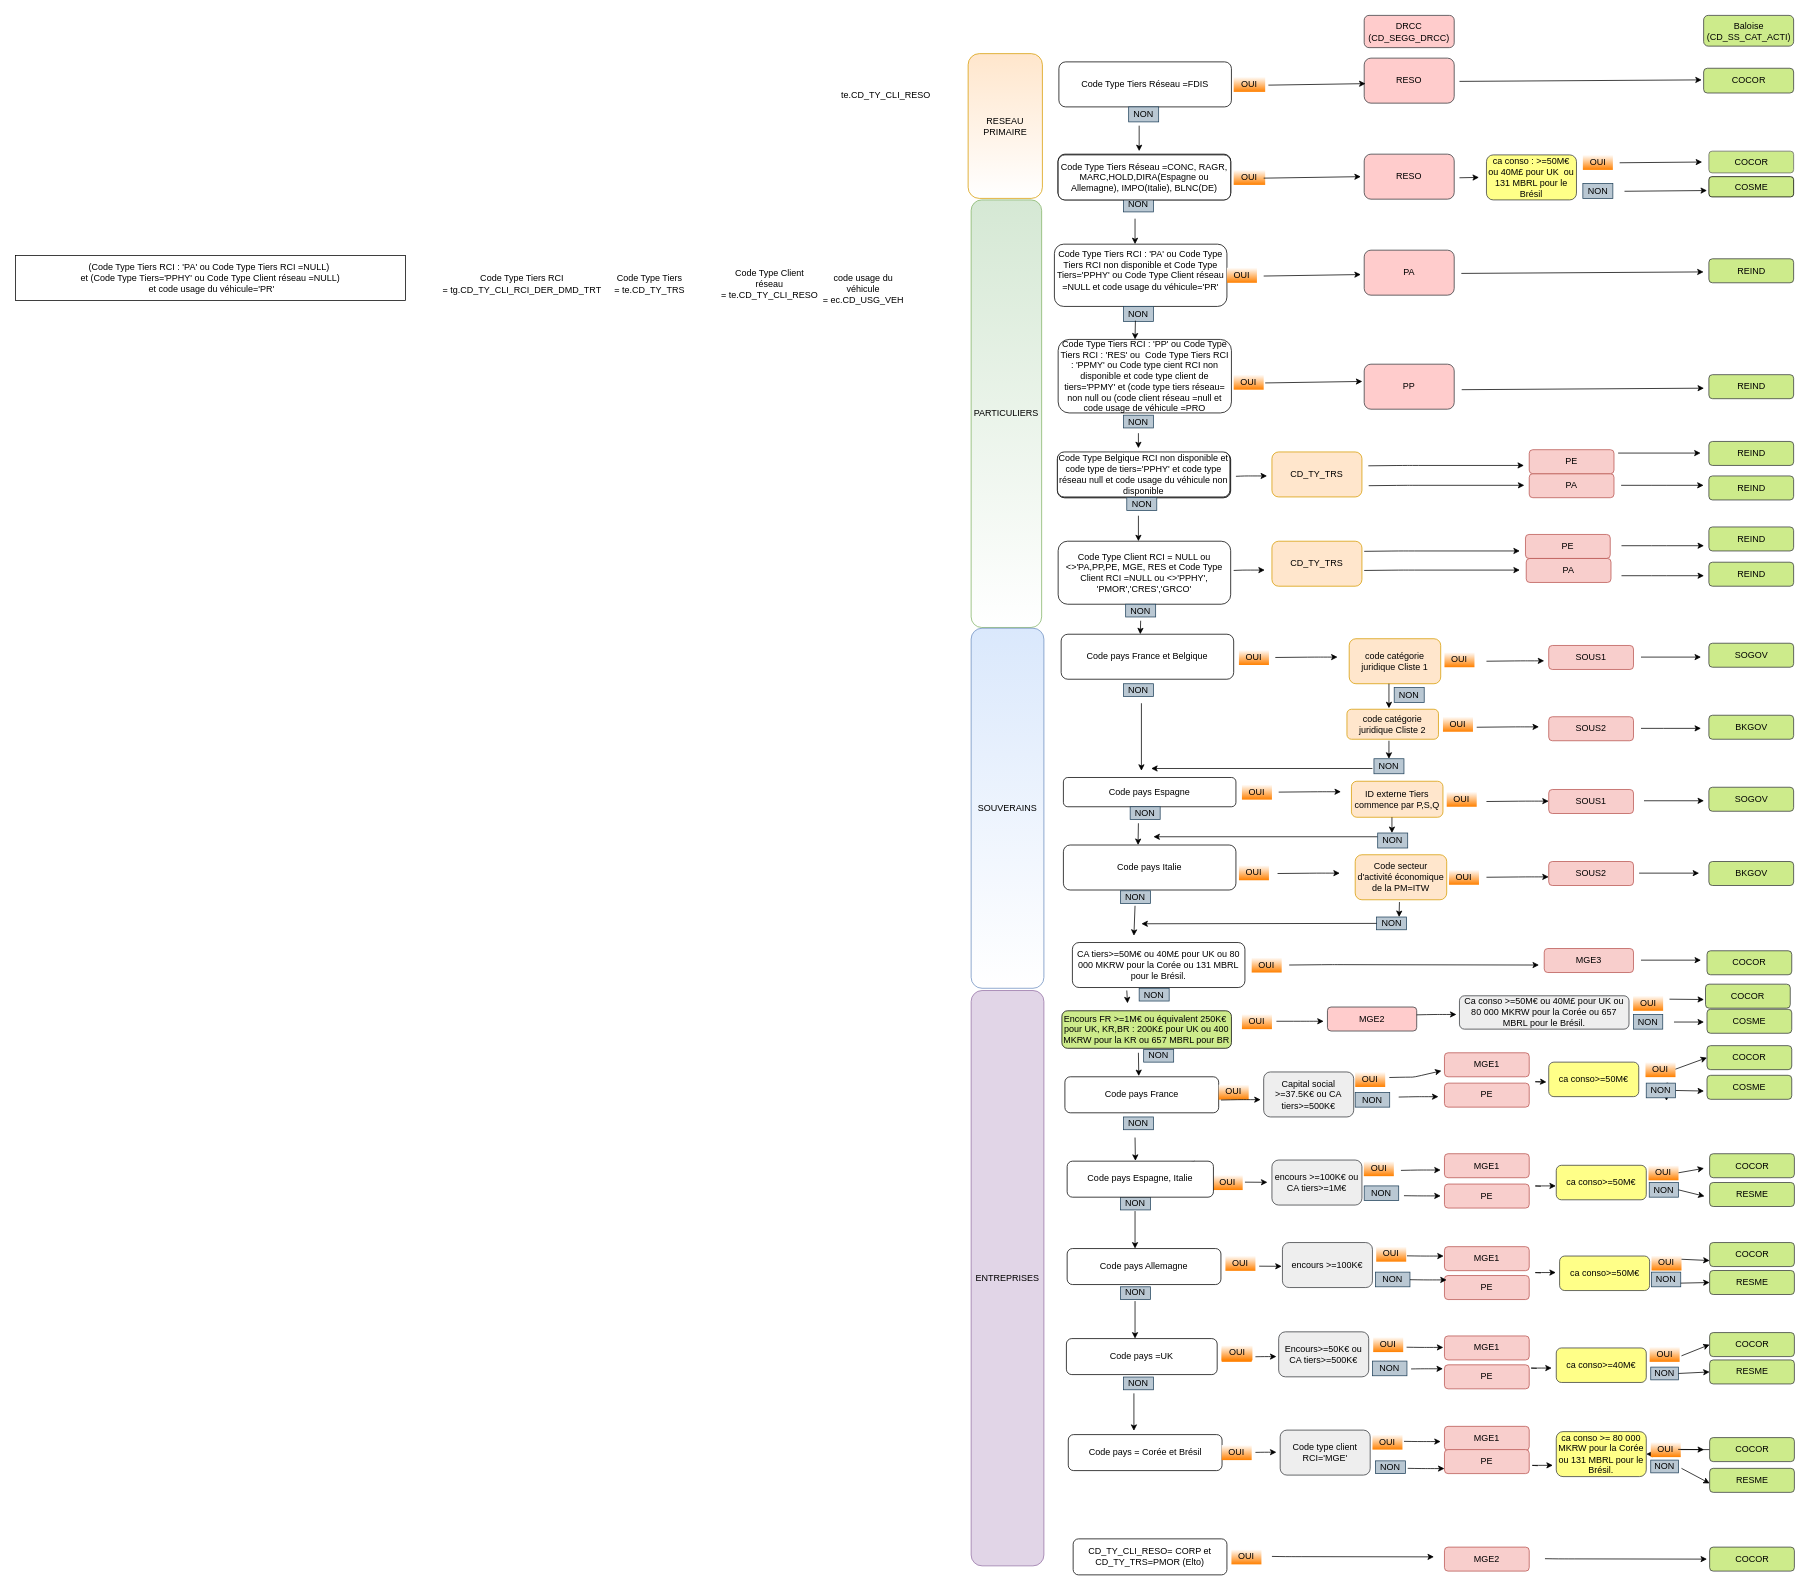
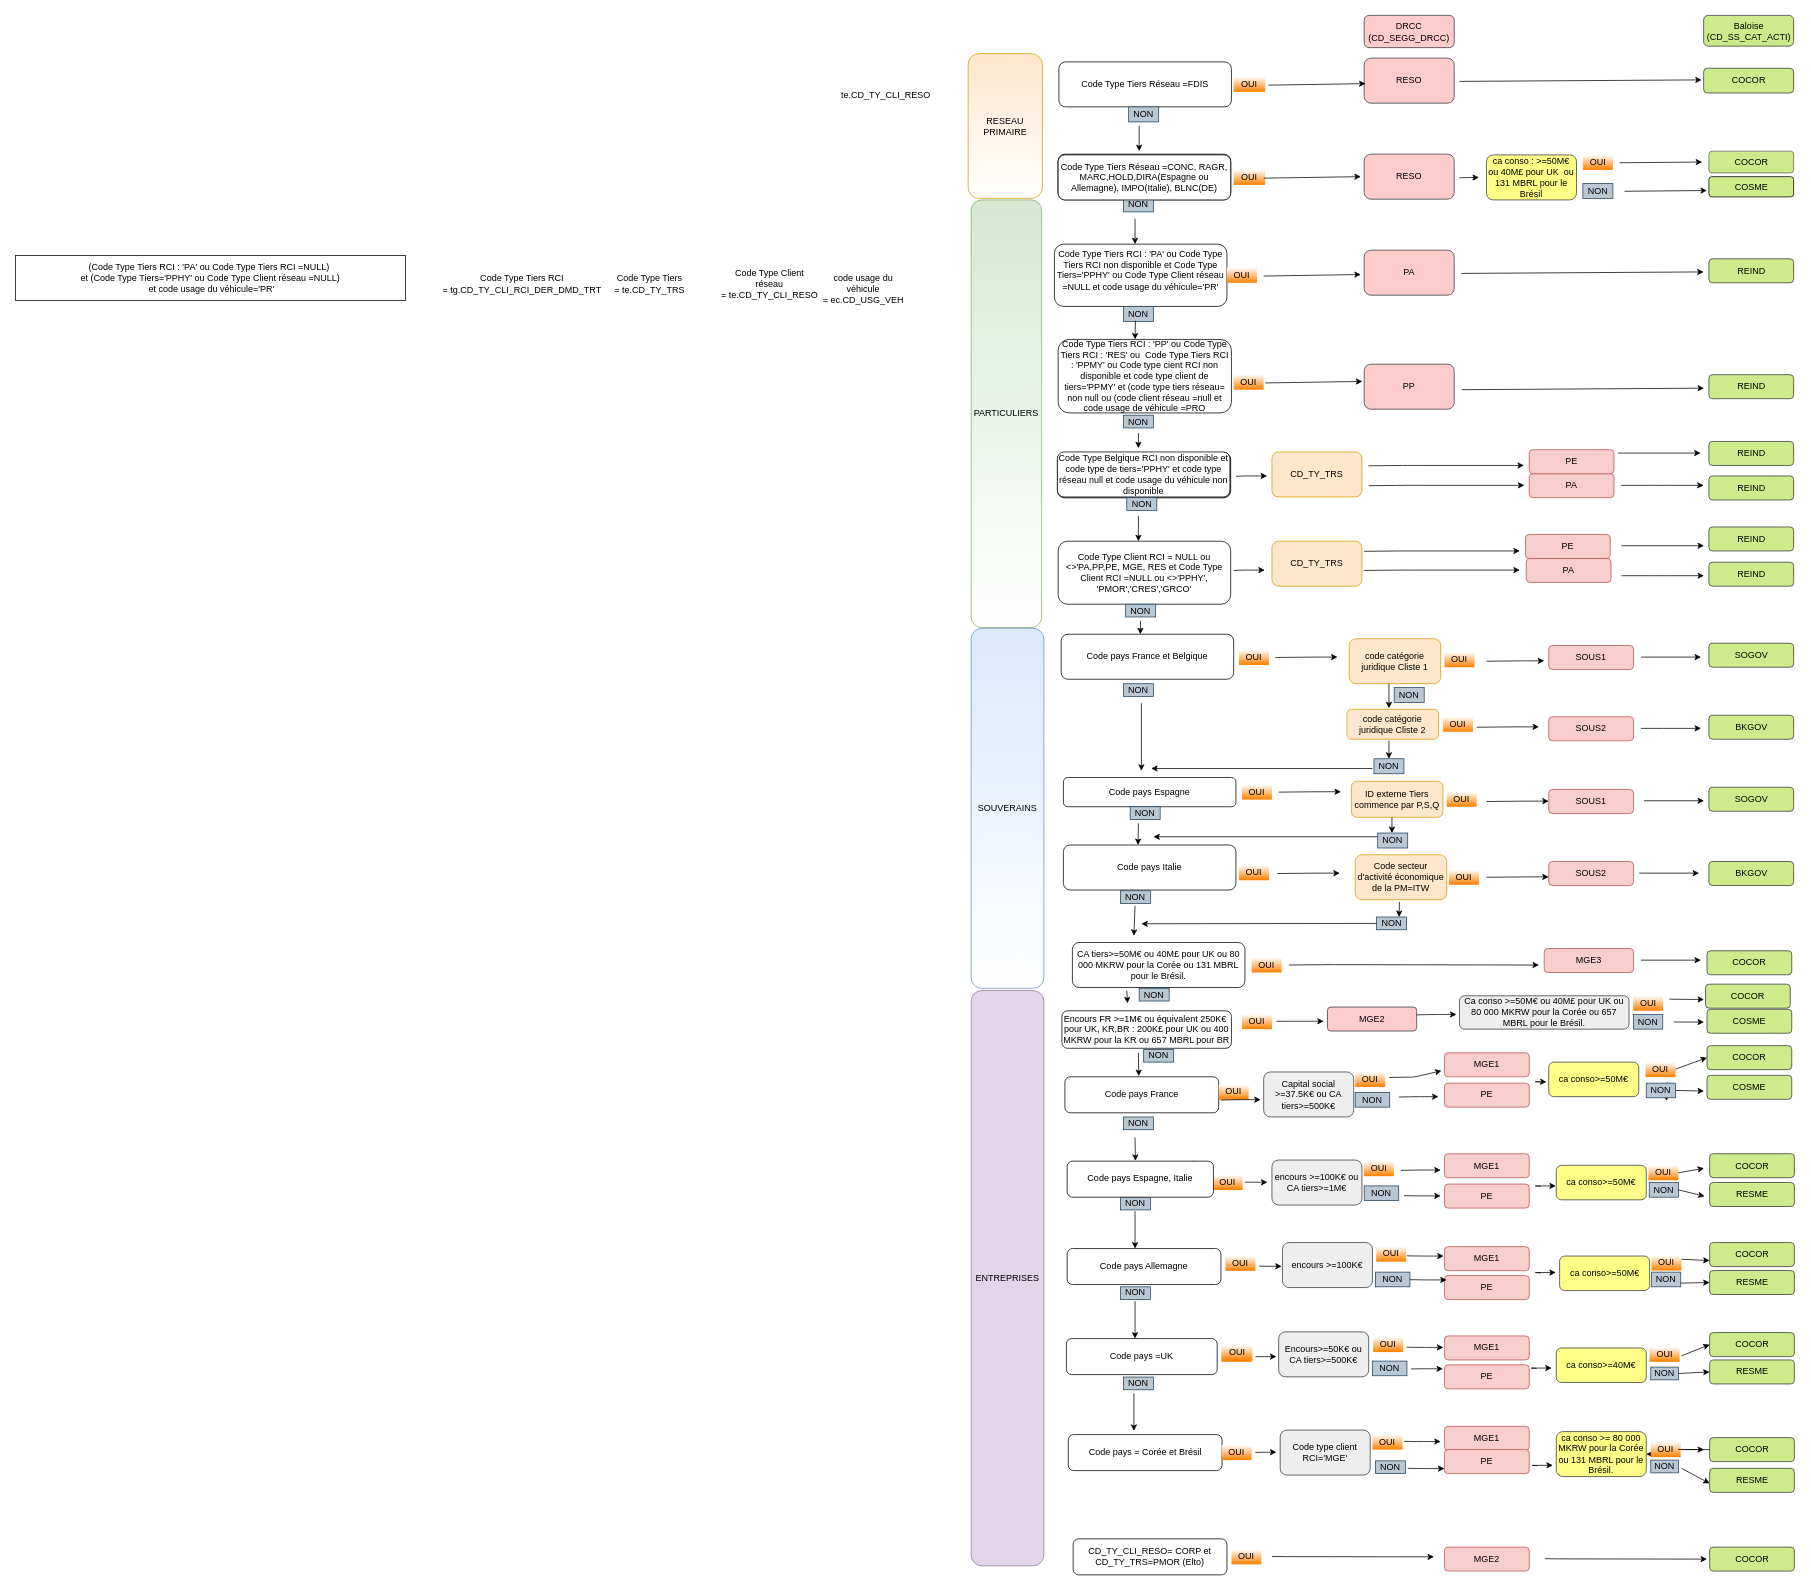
node "Encours FR >=1M€ ou équivalent 250K€ pour UK, KR,BR : 200K£ pour UK ou 400 MKRW pour la KR ou 657 MBRL pour BR": fillcolor #cdeb8b -> #ffffff
